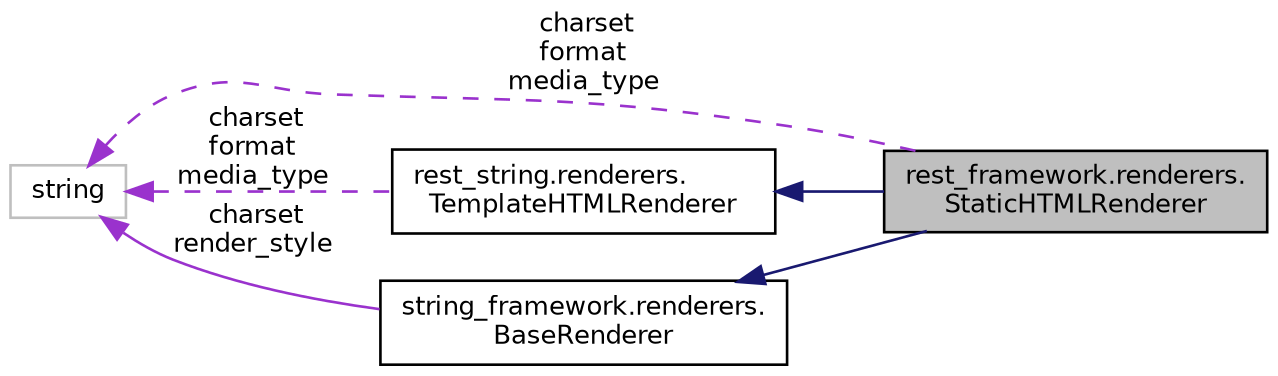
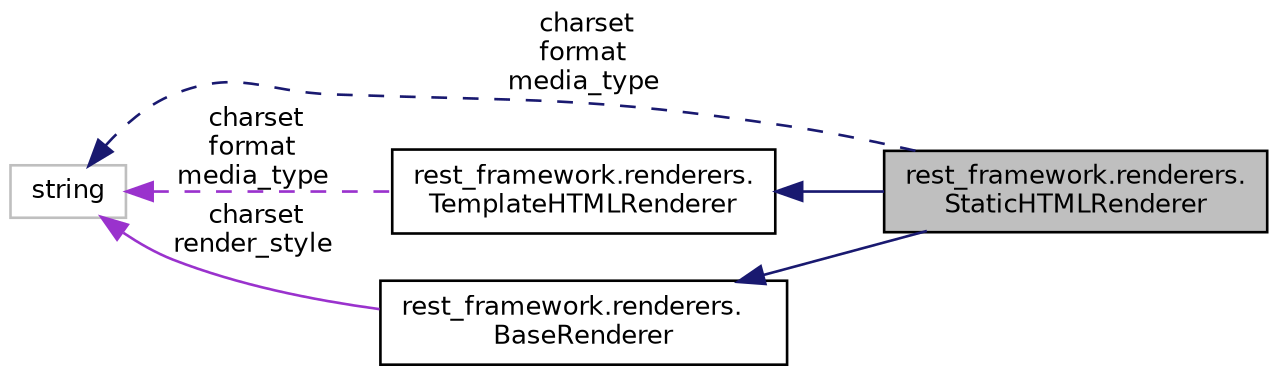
edge "rest_framework.renderers. StaticHTMLRenderer" -> "string": color darkorchid3 -> midnightblue
node "rest_string.renderers. TemplateHTMLRenderer": label "rest_string.renderers. TemplateHTMLRenderer" -> "rest_framework.renderers. TemplateHTMLRenderer"
node "string_framework.renderers. BaseRenderer": label "string_framework.renderers. BaseRenderer" -> "rest_framework.renderers. BaseRenderer"
